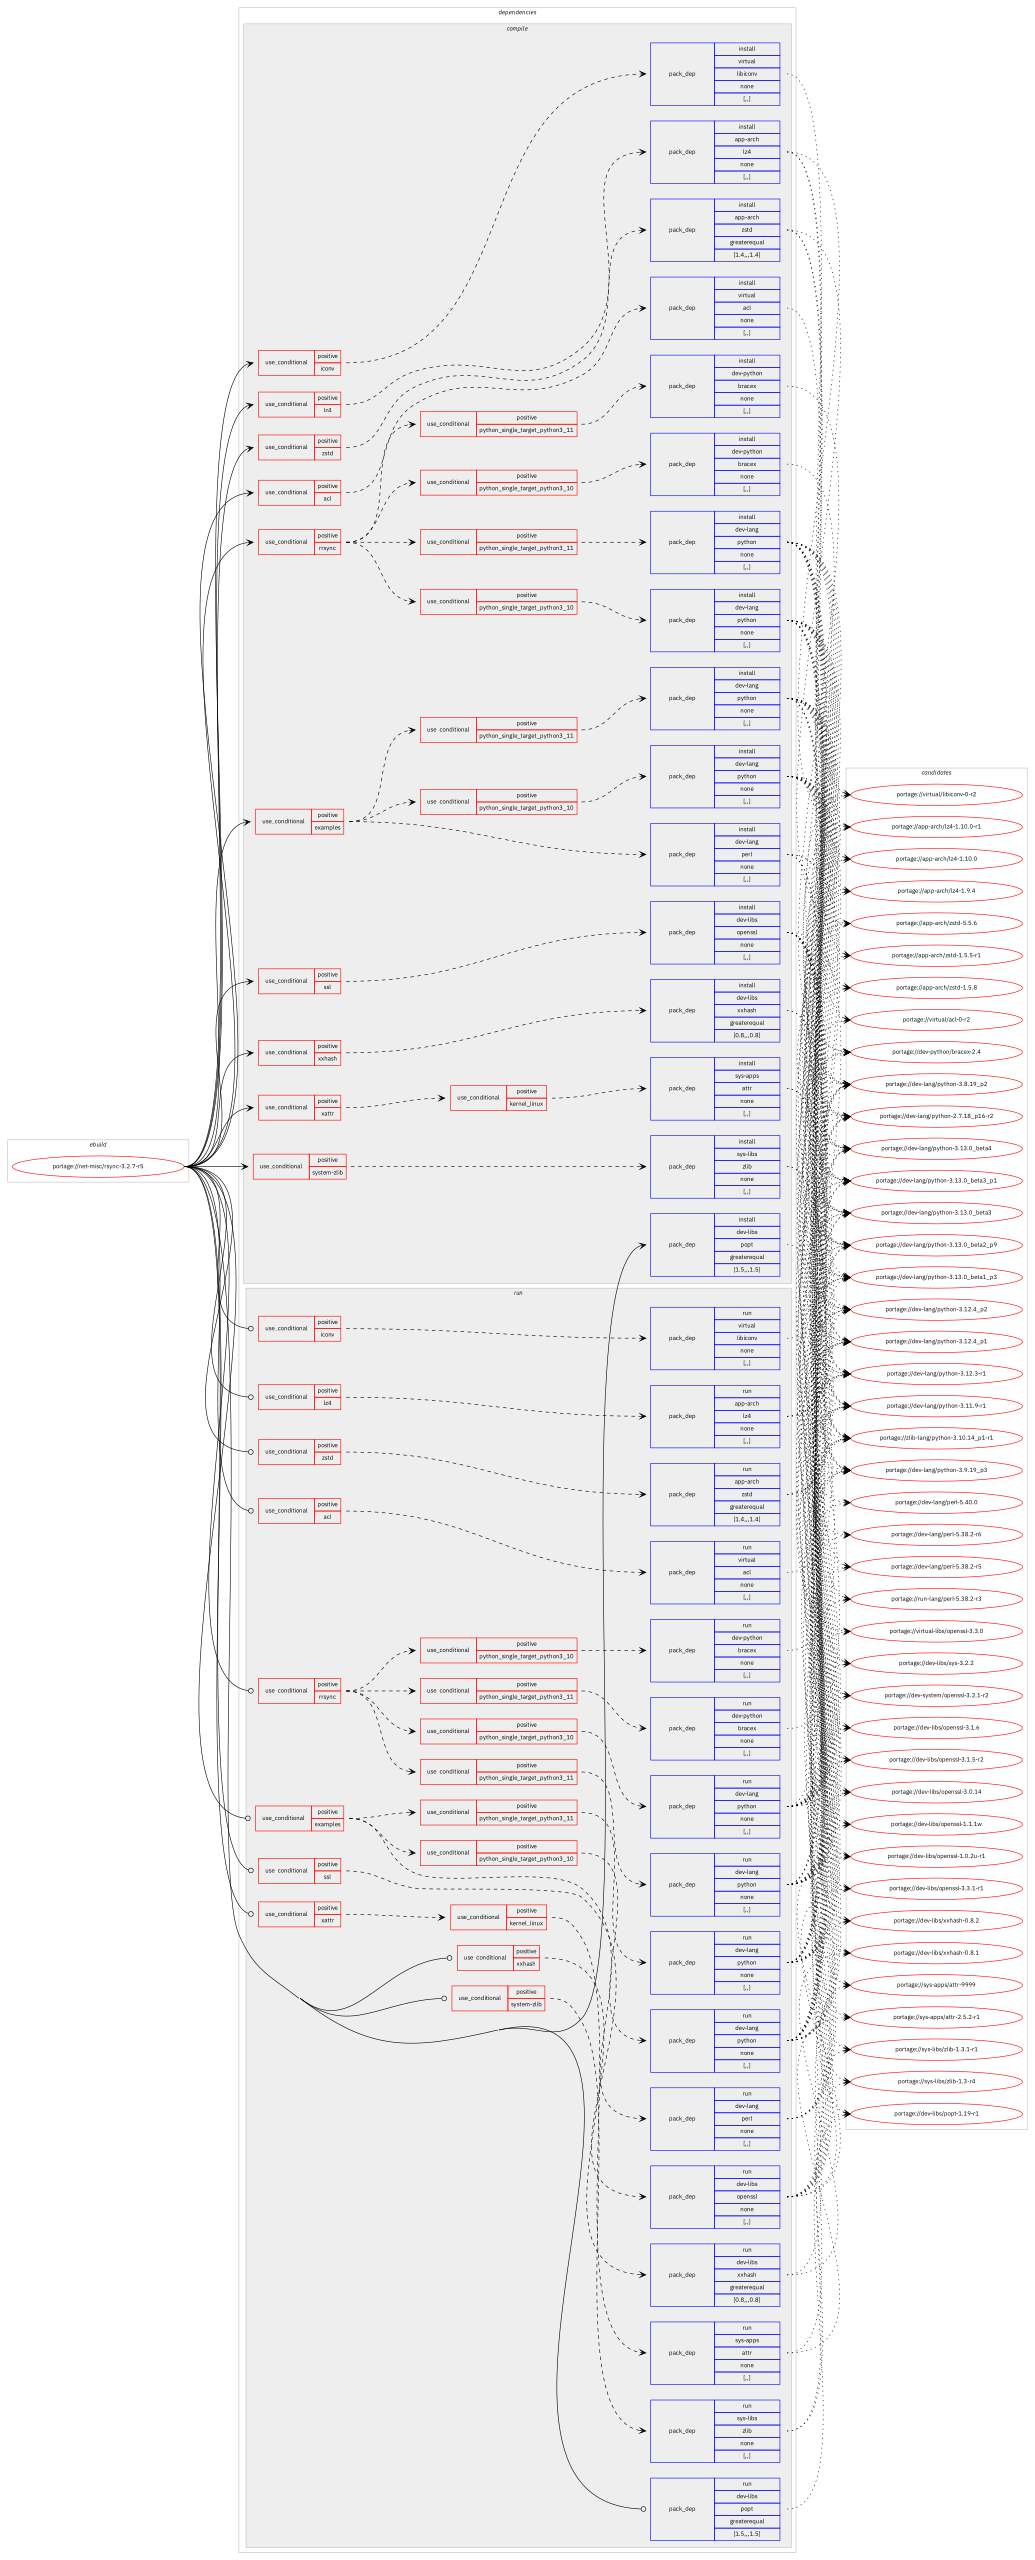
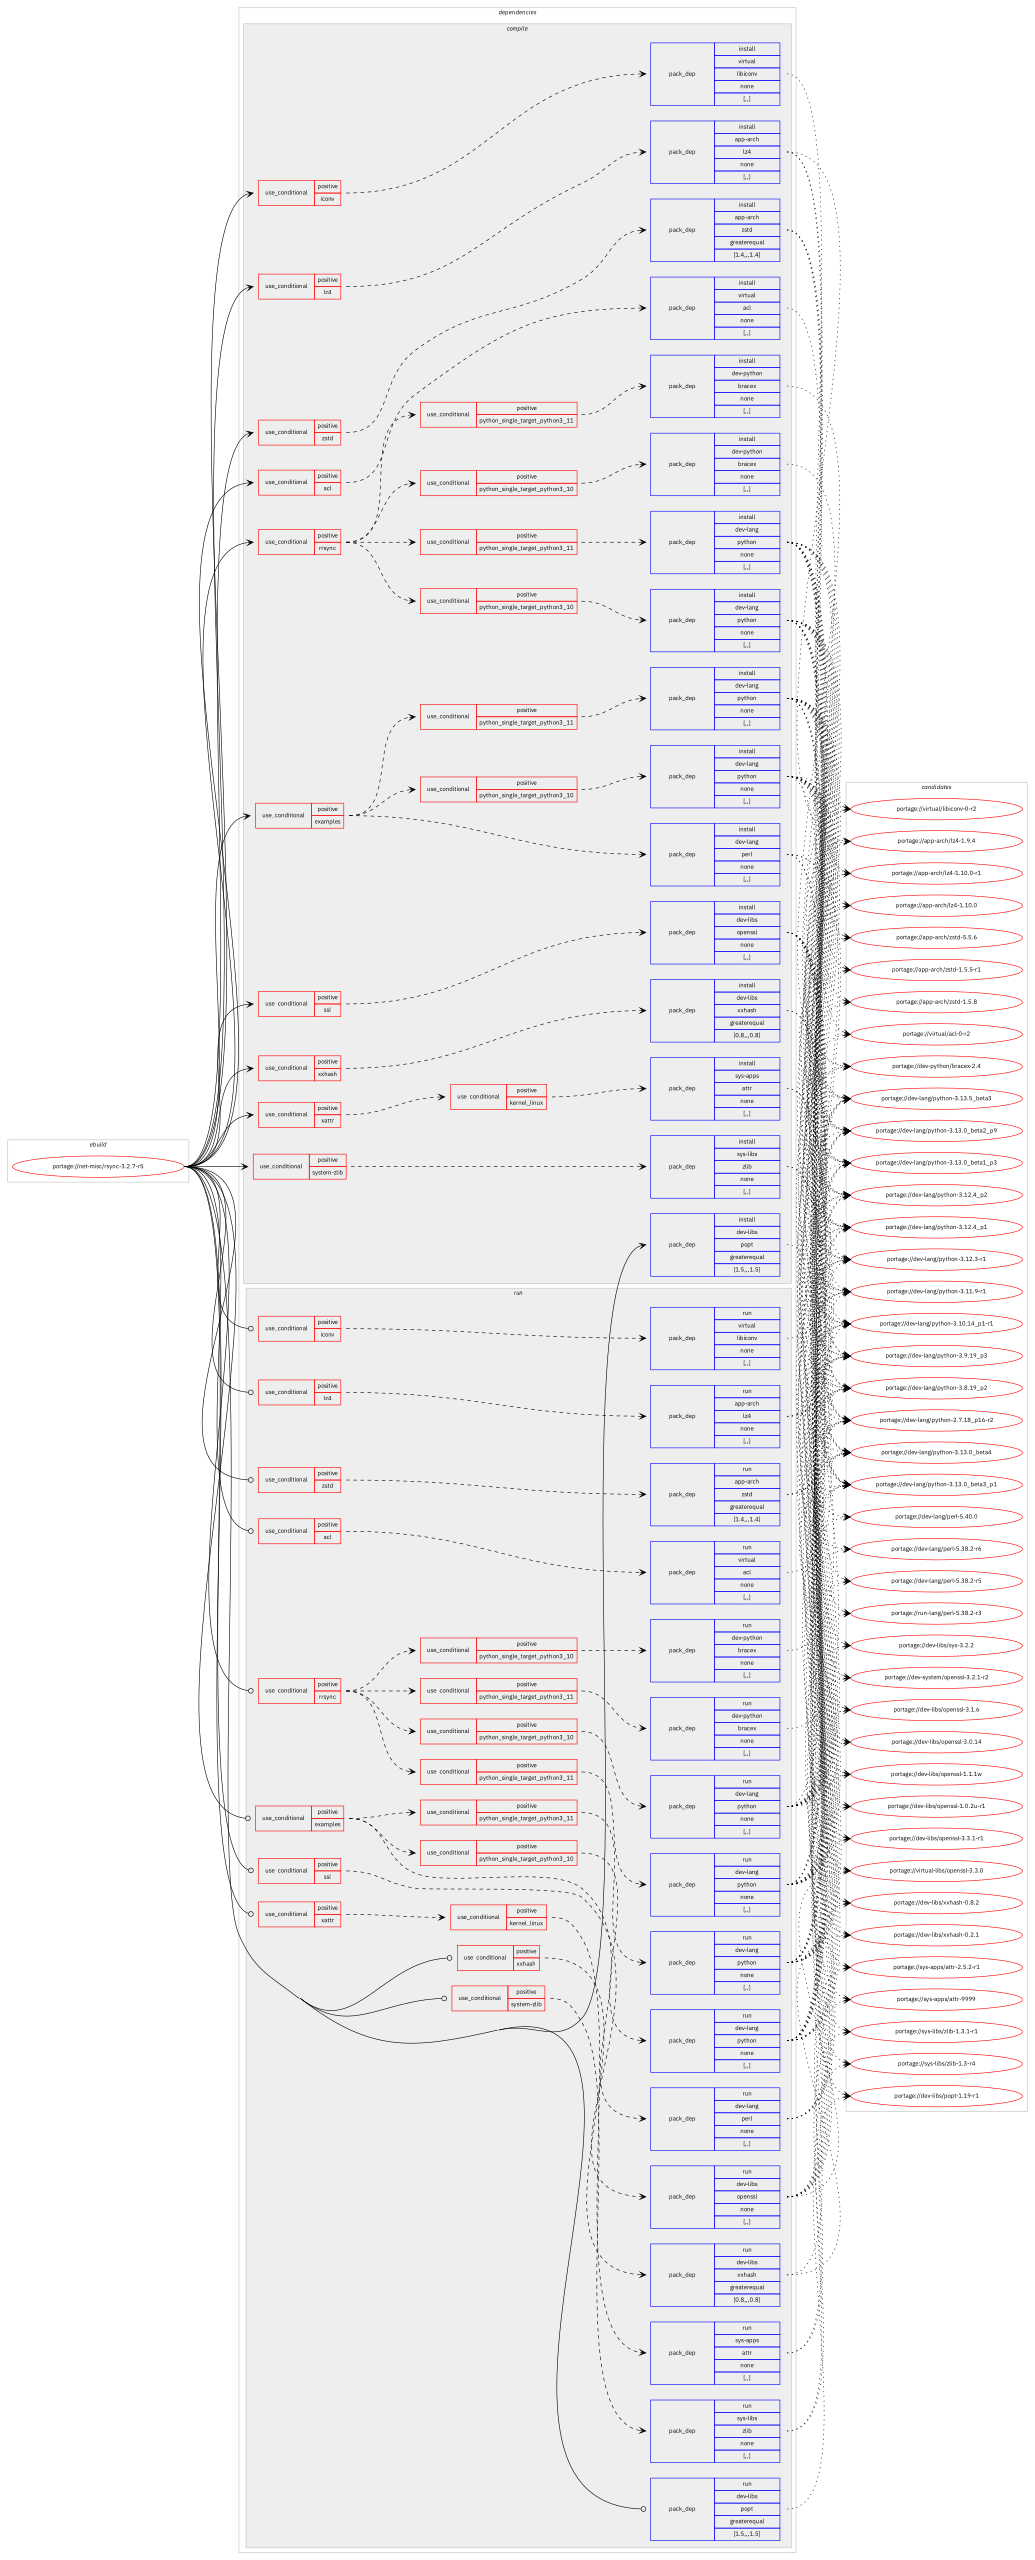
node "portage://dev-lang/python-3.13.0_beta3": label "portage://dev-lang/python-3.13.0_beta3" -> "portage://dev-lang/python-3.13.5_beta3"
node "portage://zlib-lang/python-3.10.14_p1-r1": label "portage://zlib-lang/python-3.10.14_p1-r1" -> "portage://dev-lang/python-3.10.14_p1-r1"
node "portage://dev-libs/openssl-3.1.5-r2": removed
node "portage://dev-libs/xxhash-0.8.1": label "portage://dev-libs/xxhash-0.8.1" -> "portage://dev-libs/xxhash-0.2.1"
